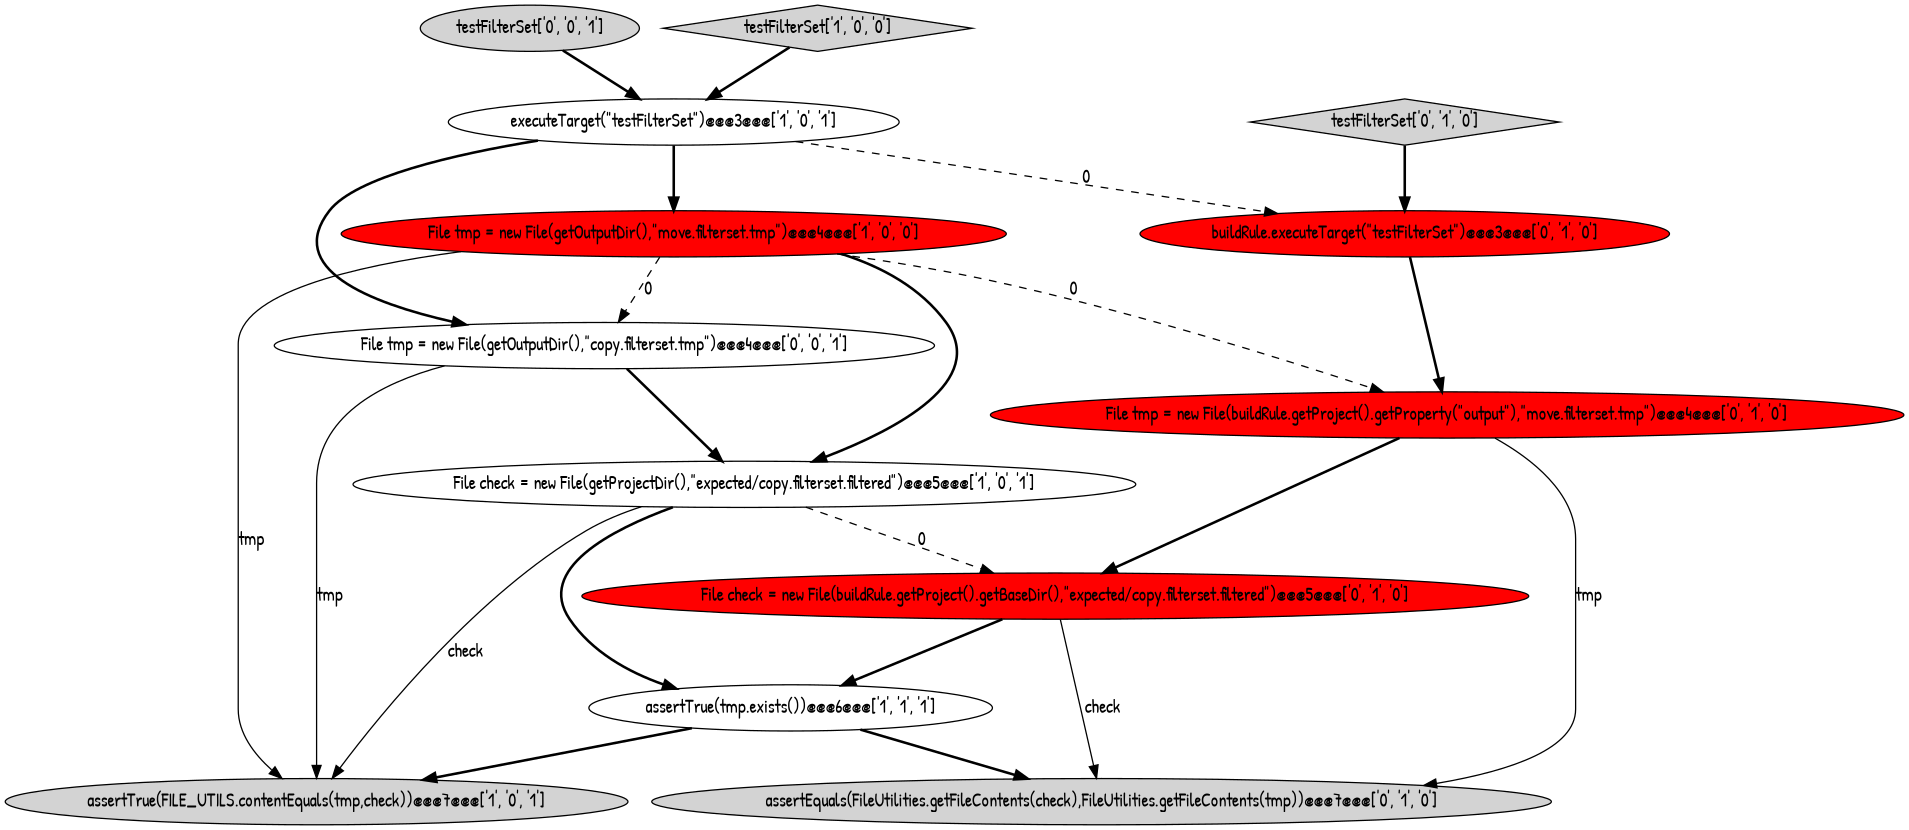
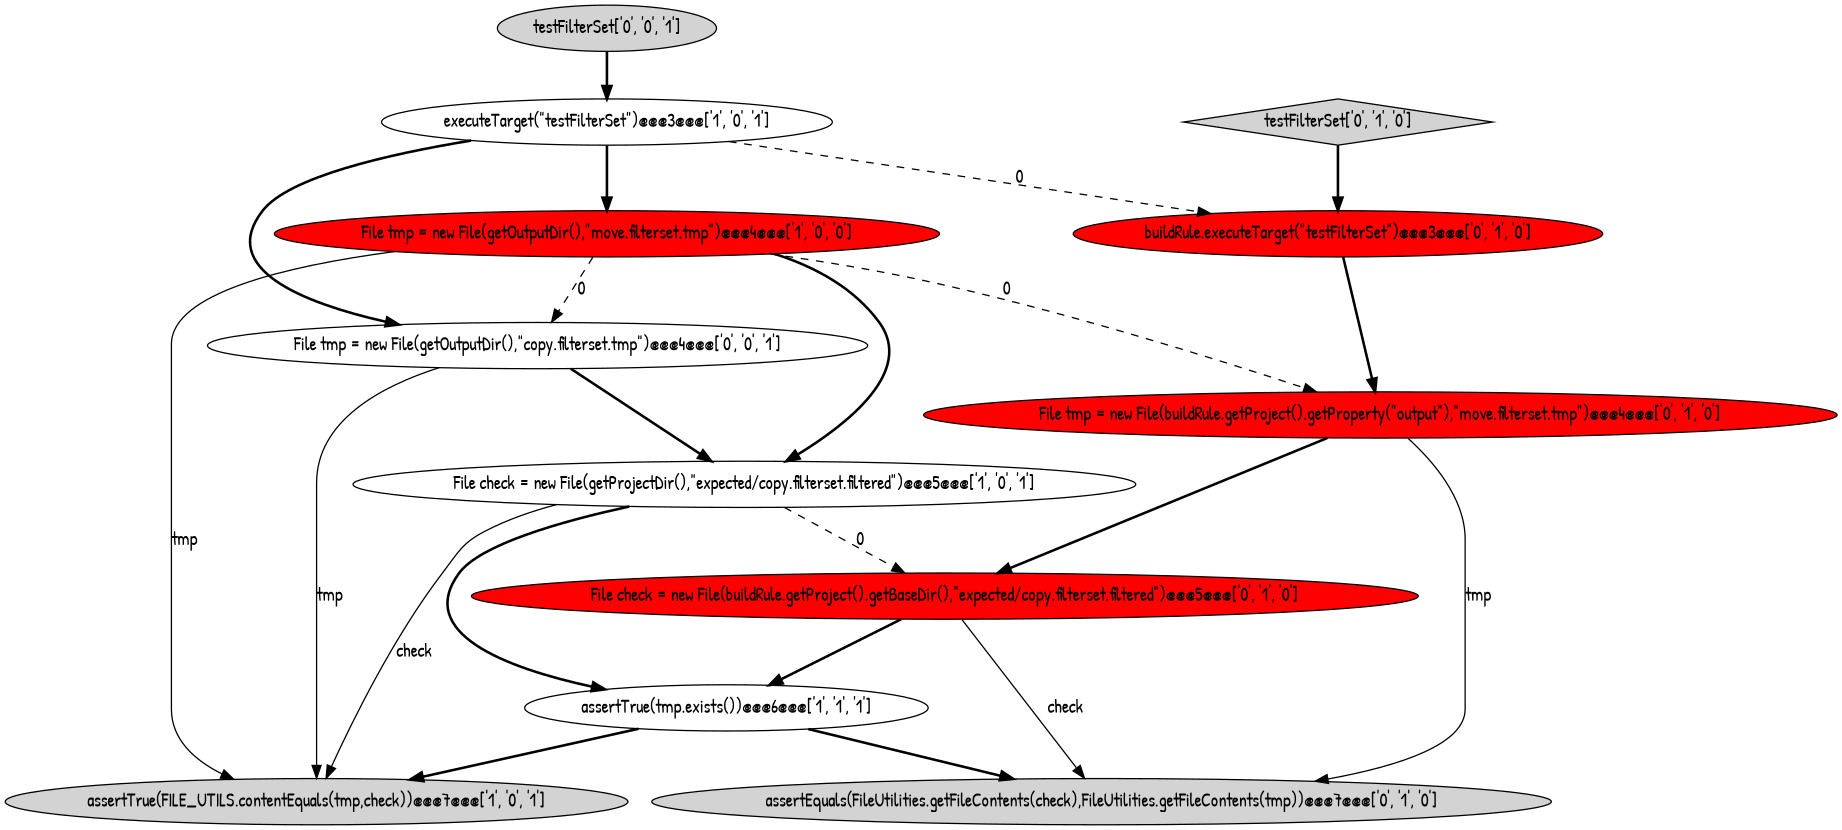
node "testFilterSet['1', '0', '0']": removed
